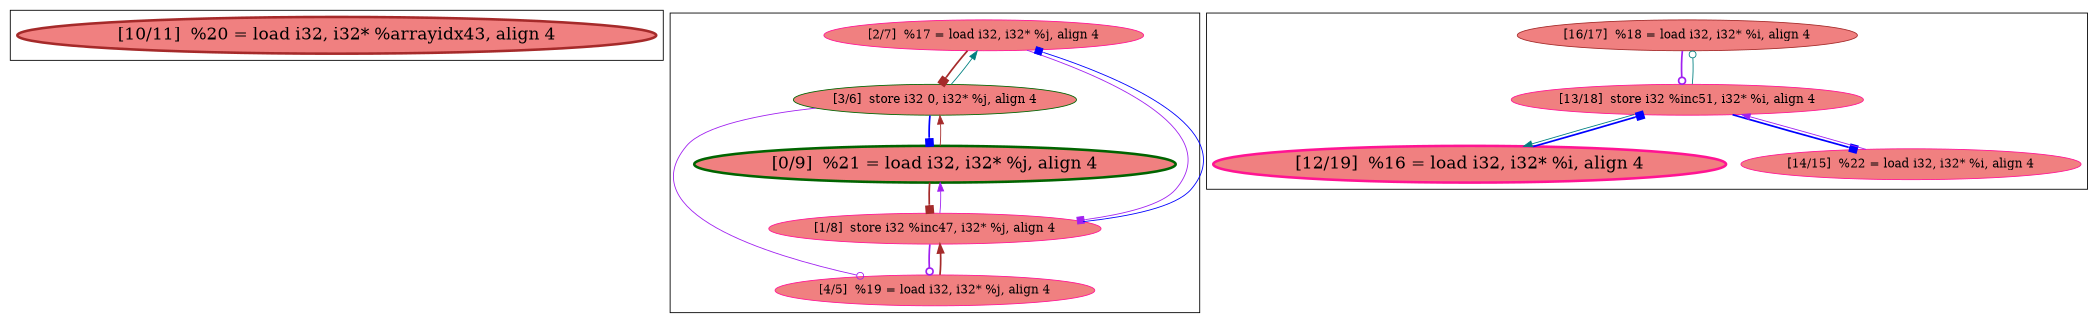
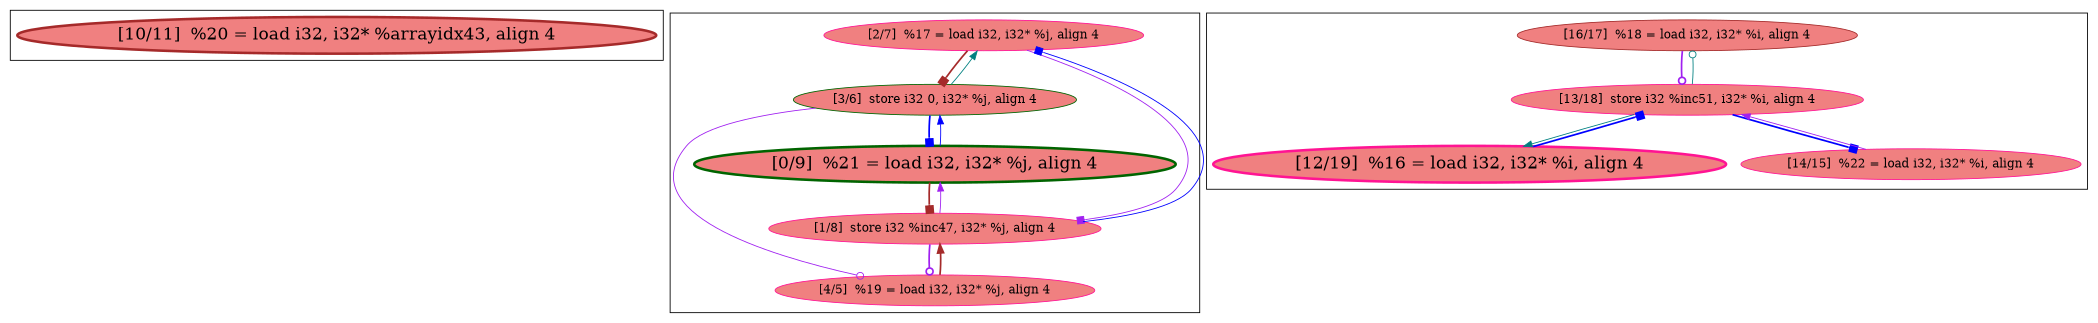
edge "[0/9]  %21 = load i32, i32* %j, align 4" -> "[3/6]  store i32 0, i32* %j, align 4": color brown -> blue
